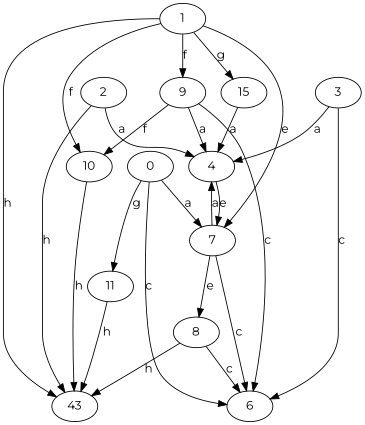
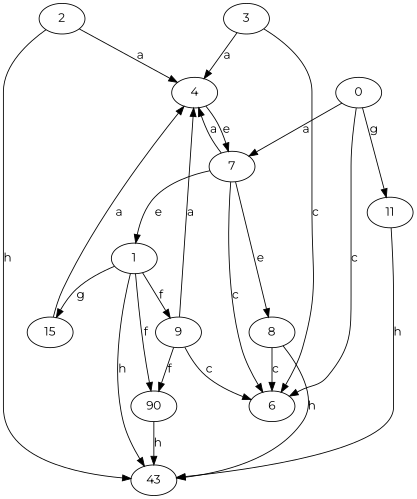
edge "1" -> "7": reversed
node "10": label "10" -> "90"
